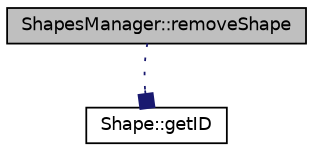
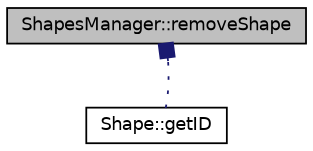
edge "ShapesManager::removeShape" -> "Shape::getID": reversed
